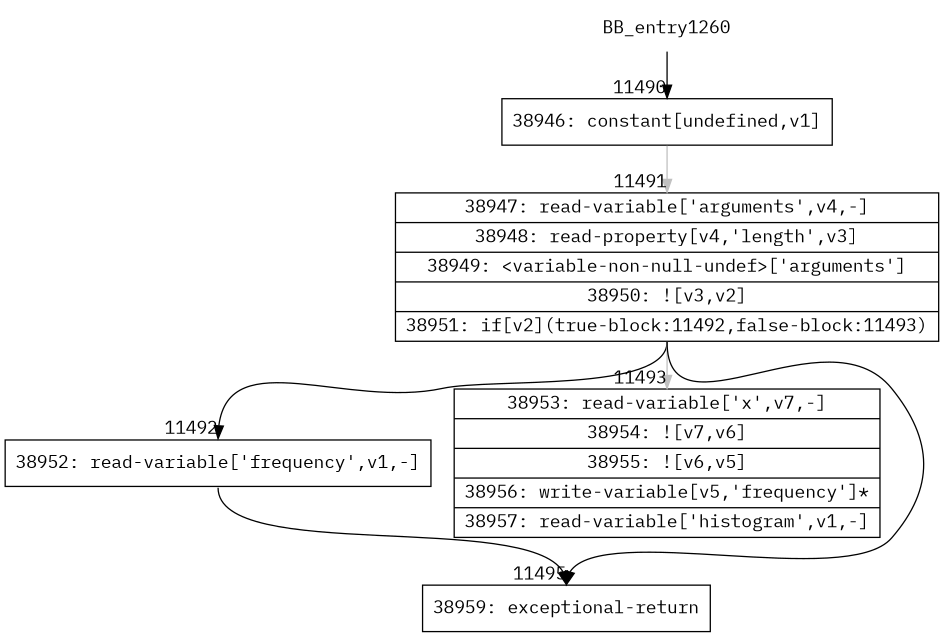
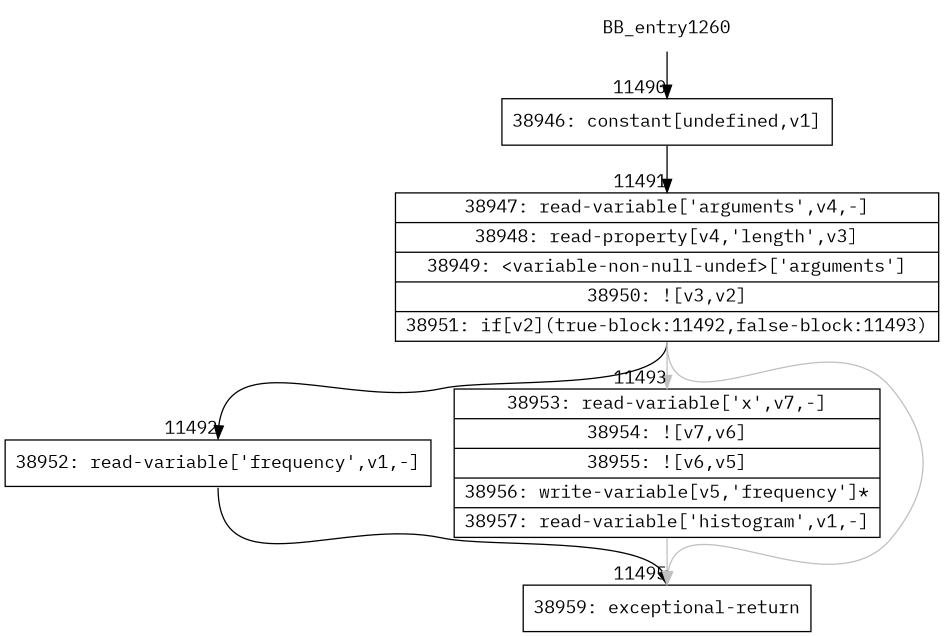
edge "38946: constant[undefined,v1]" -> "38947: read-variable['arguments',v4,-]": color gray -> black
edge "38947: read-variable['arguments',v4,-]" -> "38959: exceptional-return": color black -> gray
edge "38953: read-variable['x',v7,-]" -> "38959: exceptional-return": added
